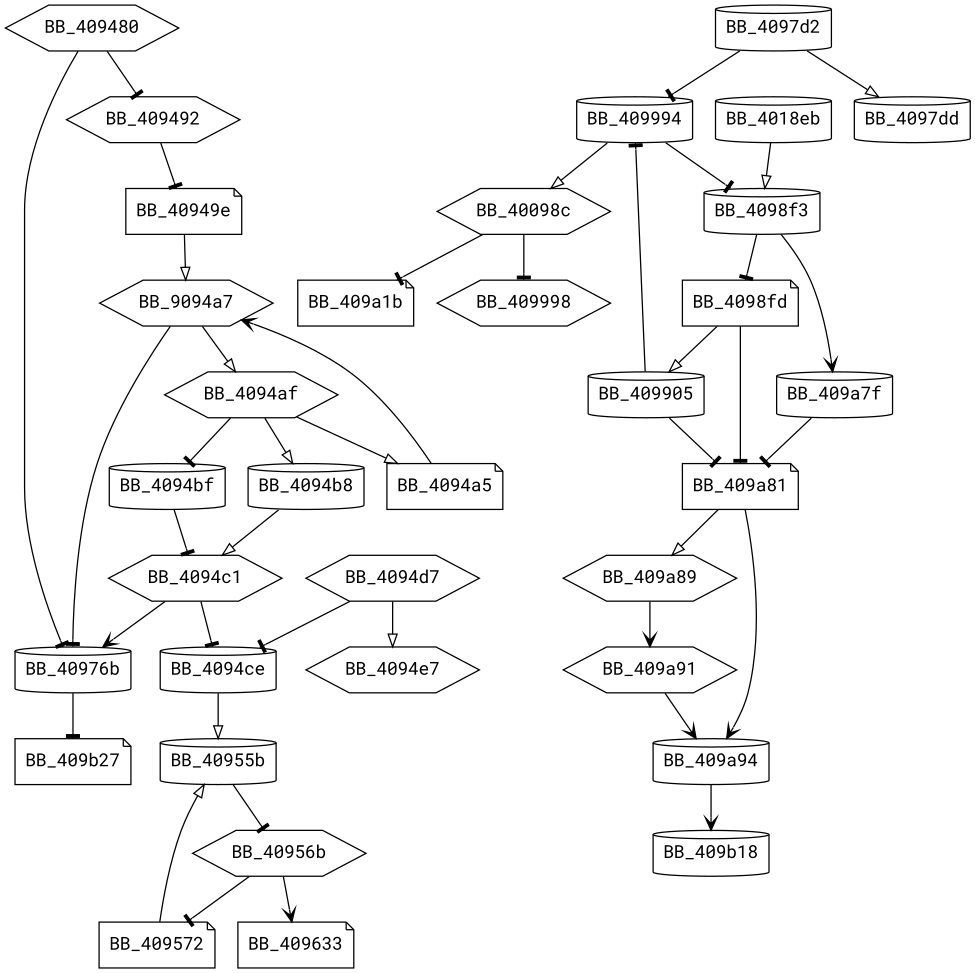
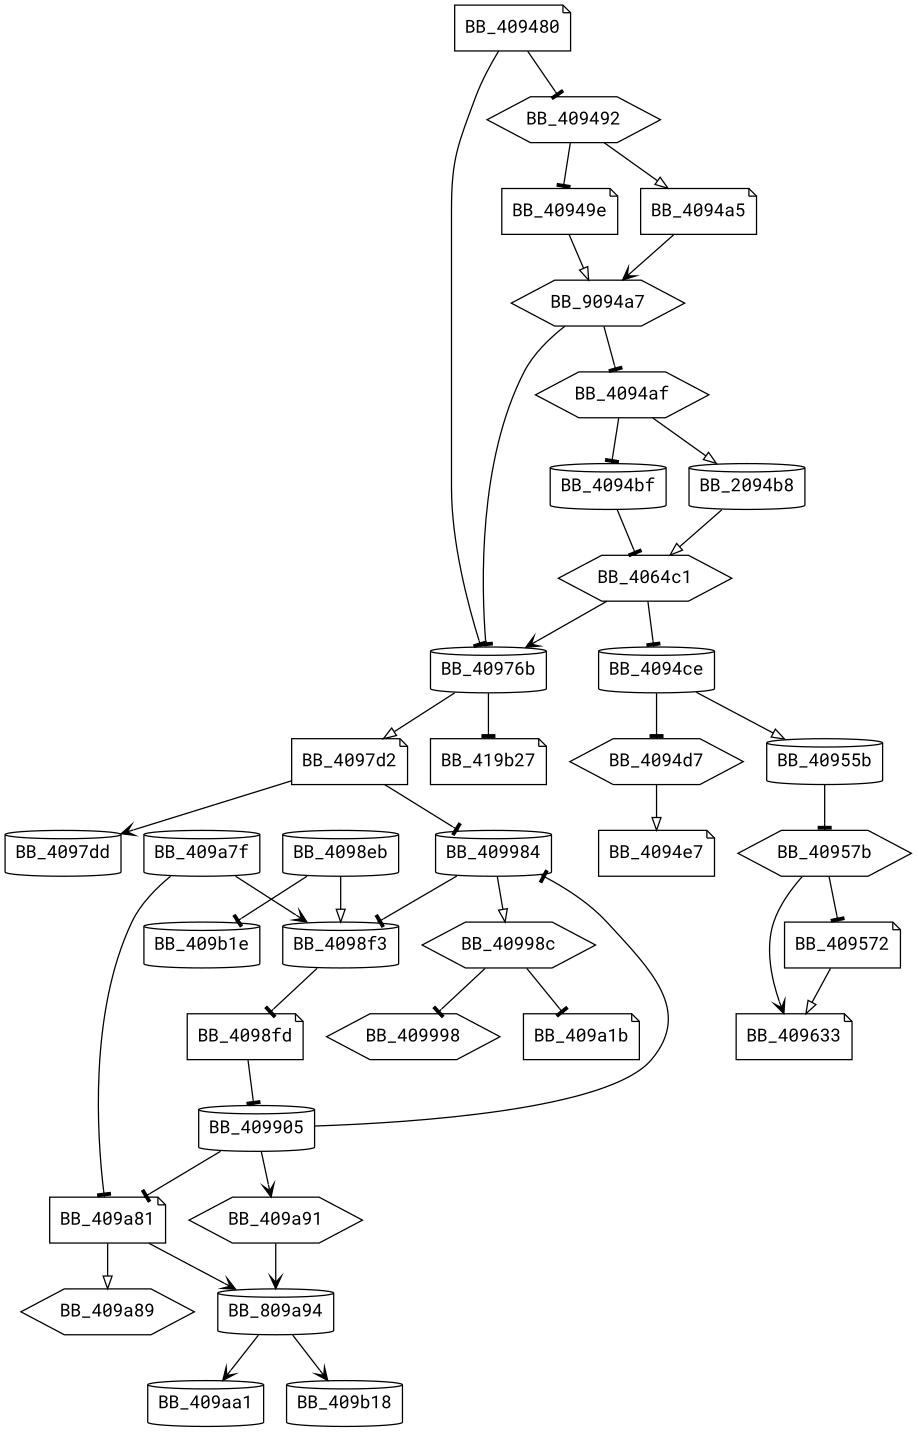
node "BB_409480": shape hexagon -> note
node "BB_4097d2": shape cylinder -> note
edge "BB_4097d2" -> "BB_4097dd": arrowhead onormal -> vee
node "BB_409994": label "BB_409994" -> "BB_409984"
node "BB_4018eb": label "BB_4018eb" -> "BB_4098eb"
node "BB_40098c": label "BB_40098c" -> "BB_40998c"
edge "BB_4098f3" -> "BB_409a7f": reversed
edge "BB_9094a7" -> "BB_4094af": arrowhead onormal -> tee
edge "BB_4098fd" -> "BB_409905": arrowhead onormal -> tee
edge "BB_4098fd" -> "BB_409a81": removed
edge "BB_4094af" -> "BB_4094a5": now "BB_409492" -> "BB_4094a5"
node "BB_4094b8": label "BB_4094b8" -> "BB_2094b8"
node "BB_4094c1": label "BB_4094c1" -> "BB_4064c1"
edge "BB_409a89" -> "BB_409a91": now "BB_409905" -> "BB_409a91"
edge "BB_4094d7" -> "BB_4094ce": reversed
node "BB_4094e7": shape hexagon -> note
edge "BB_40976b" -> "BB_4097d2": added
node "BB_409b27": label "BB_409b27" -> "BB_419b27"
node "BB_409a94": label "BB_409a94" -> "BB_809a94"
node "BB_40956b": label "BB_40956b" -> "BB_40957b"
edge "BB_409572" -> "BB_40955b": now "BB_409572" -> "BB_409633"
node "BB_409b1e": added
node "BB_409aa1": added
